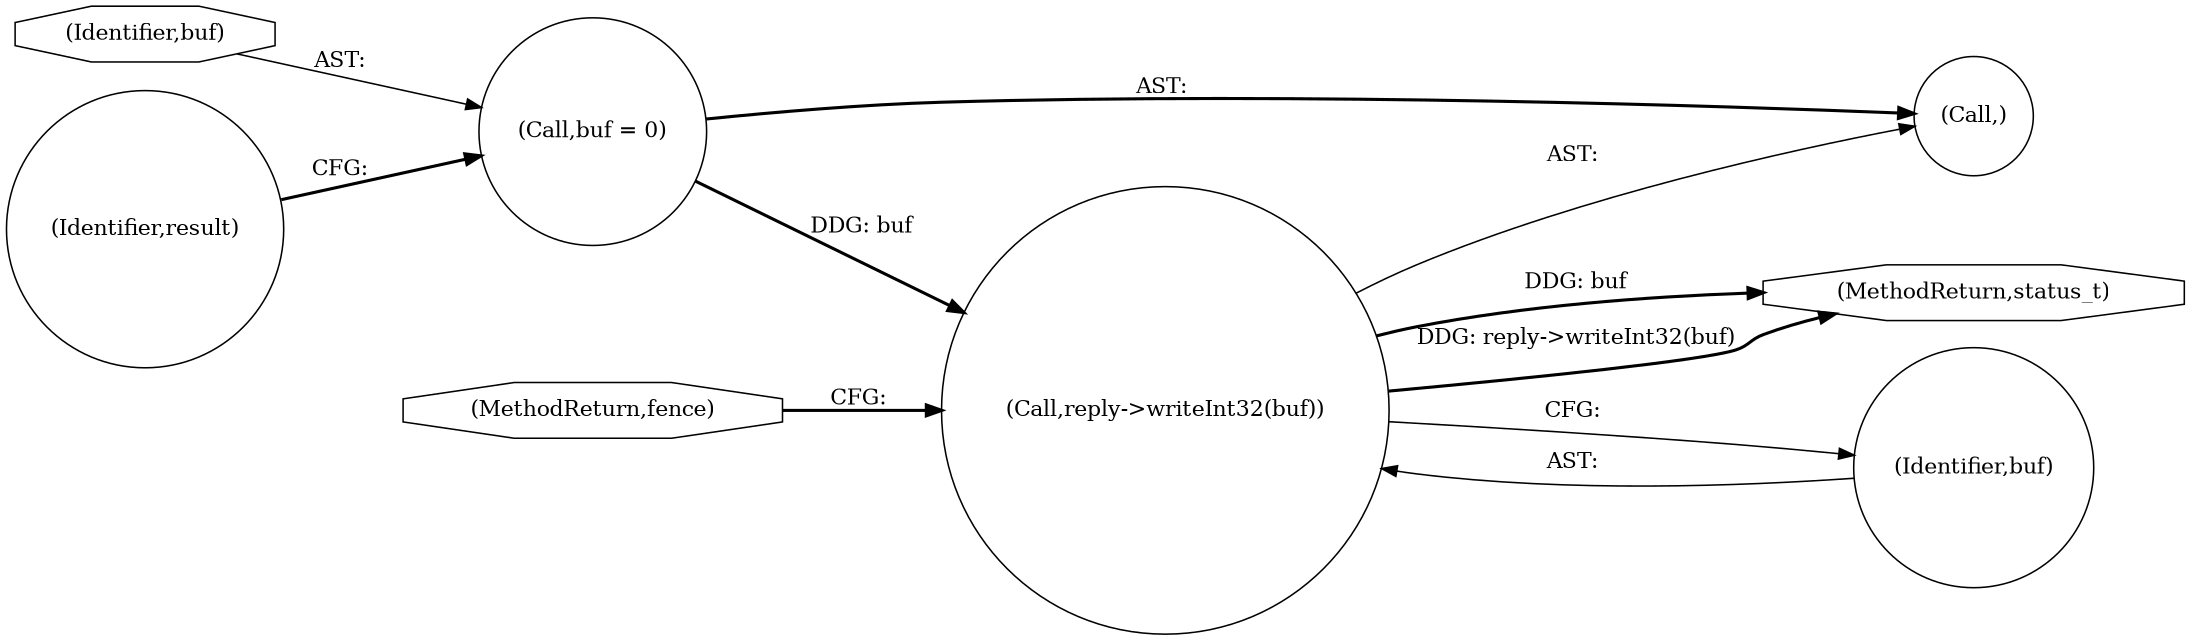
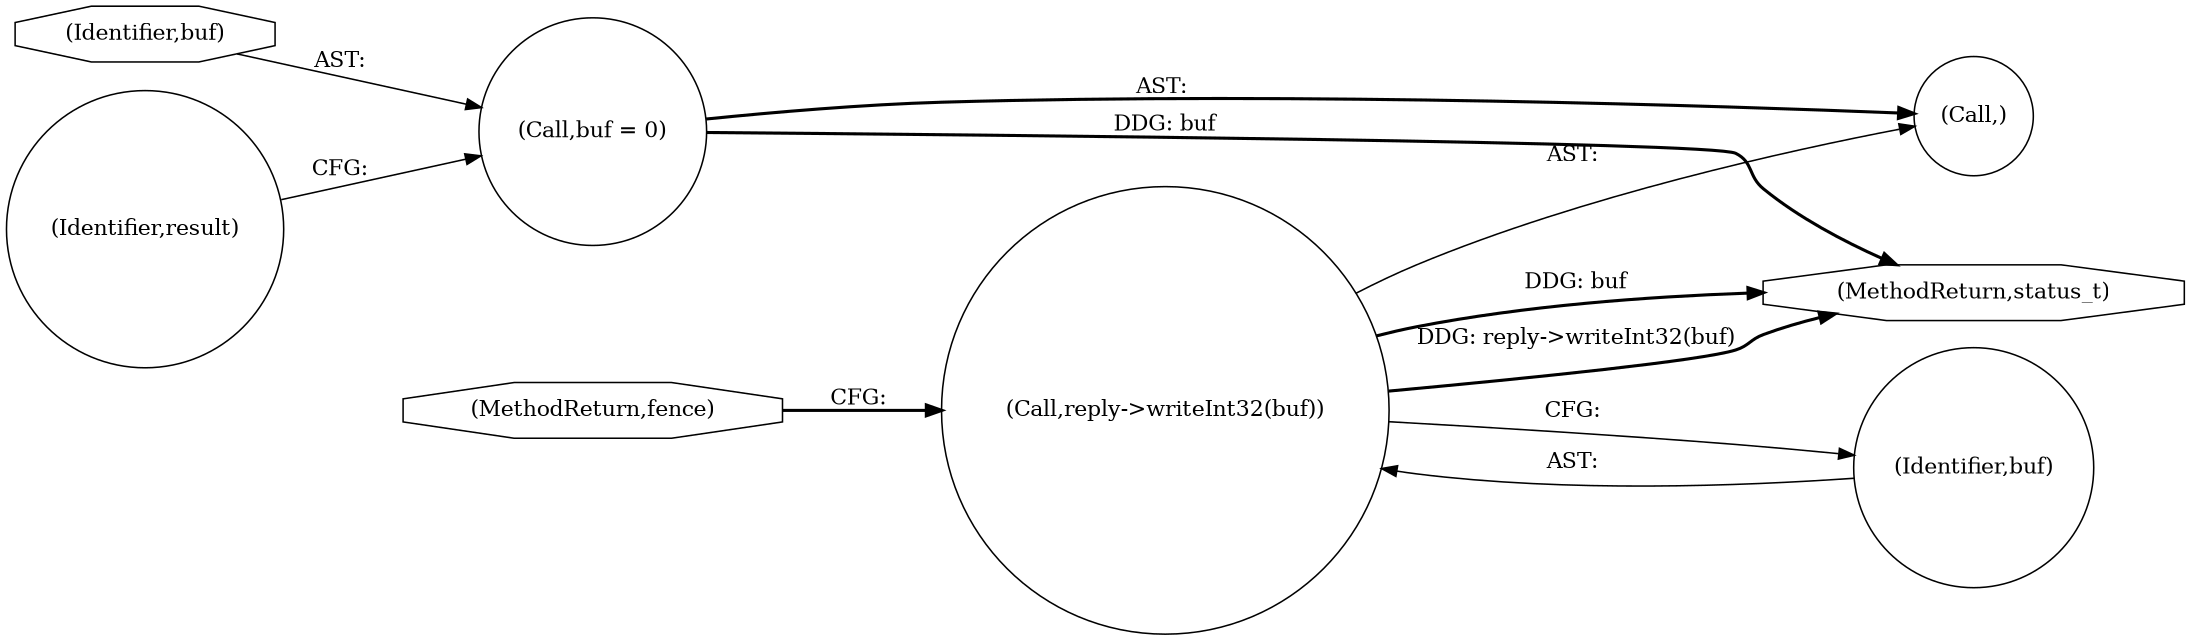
edge "(Identifier,result)" -> "(Call,buf = 0)": style bold -> solid
edge "(Call,buf = 0)" -> "(Call,reply->writeInt32(buf))": now "(Call,buf = 0)" -> "(MethodReturn,status_t)"
